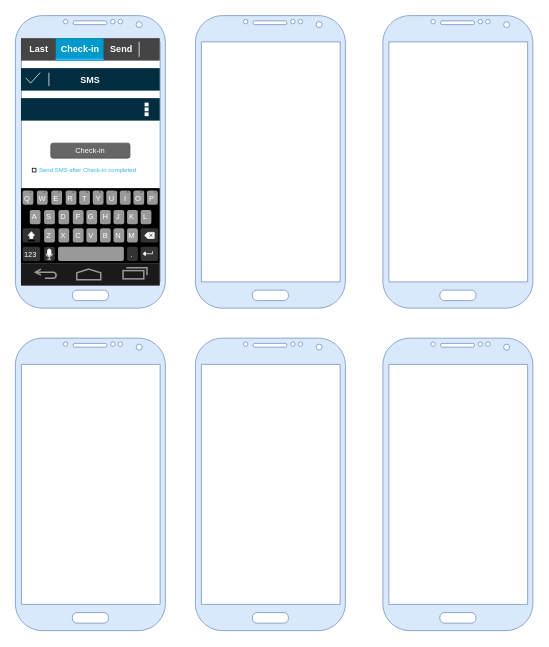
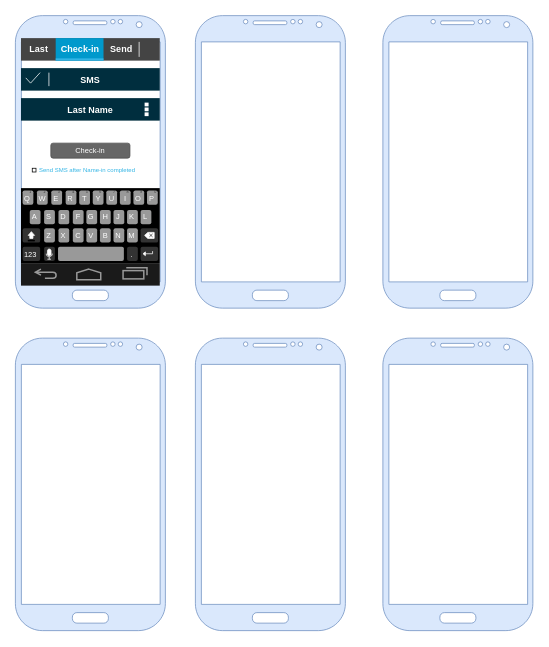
node "Last Name": added
node "Send SMS after Check-in completed": label "Send SMS after Check-in completed" -> "Send SMS after Name-in completed"
